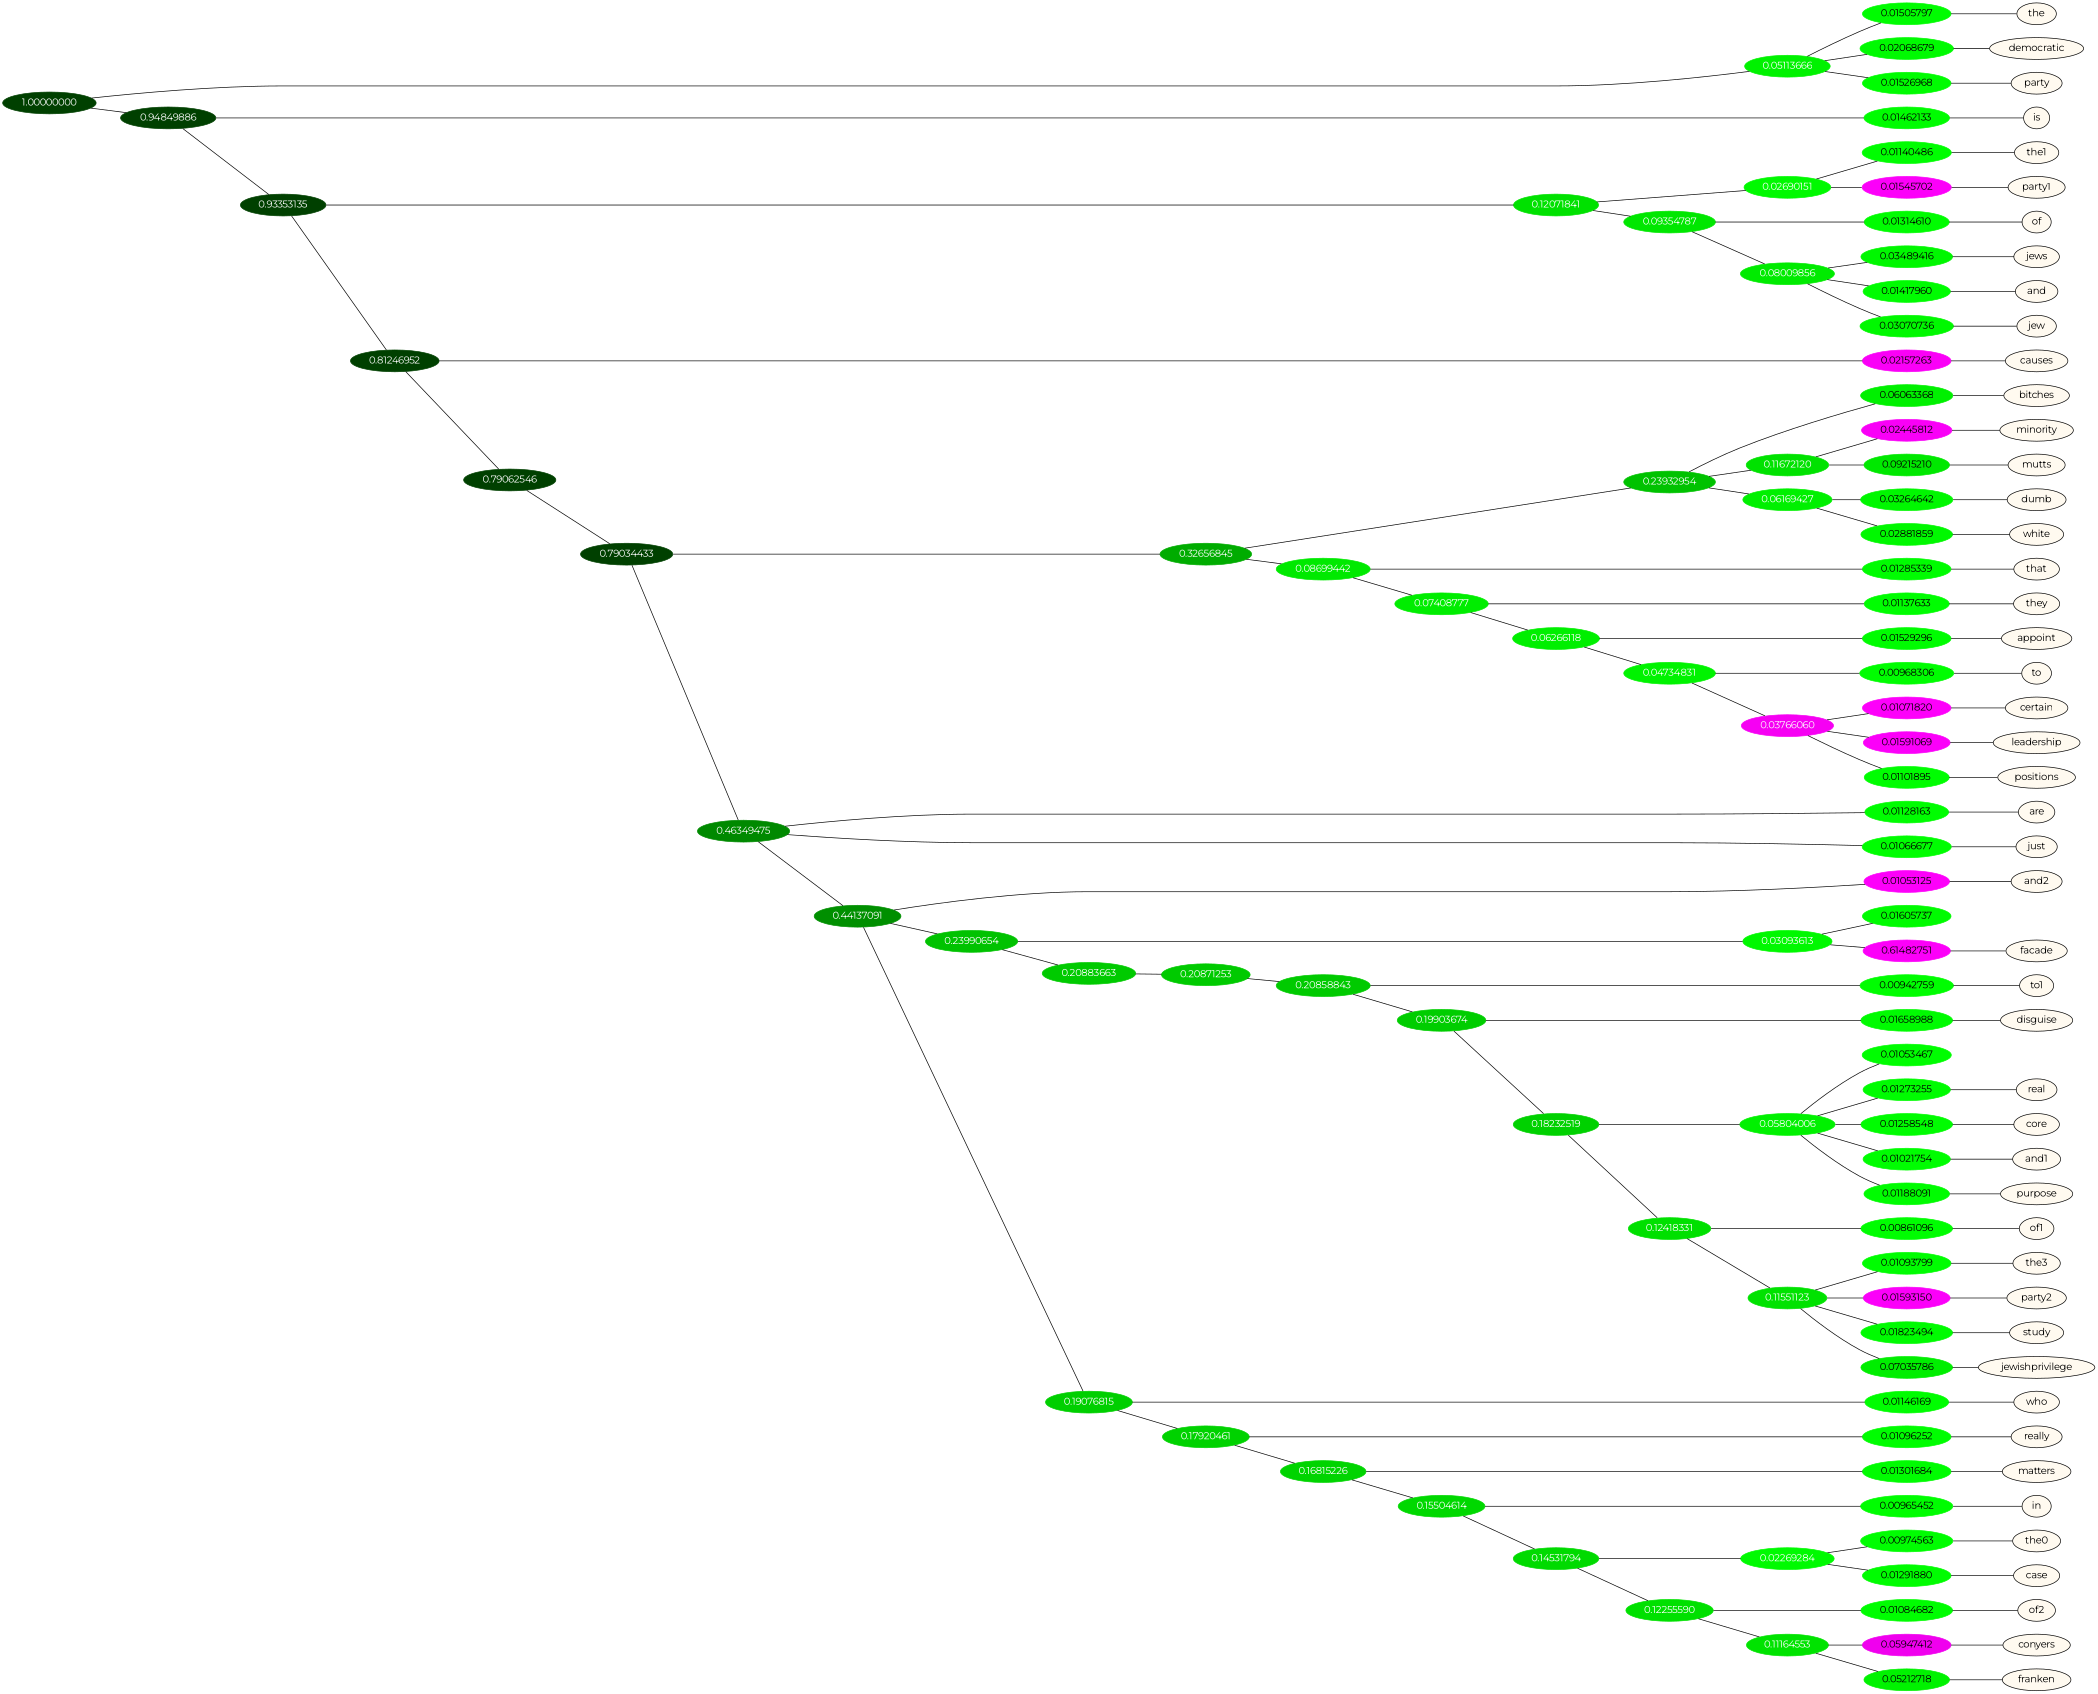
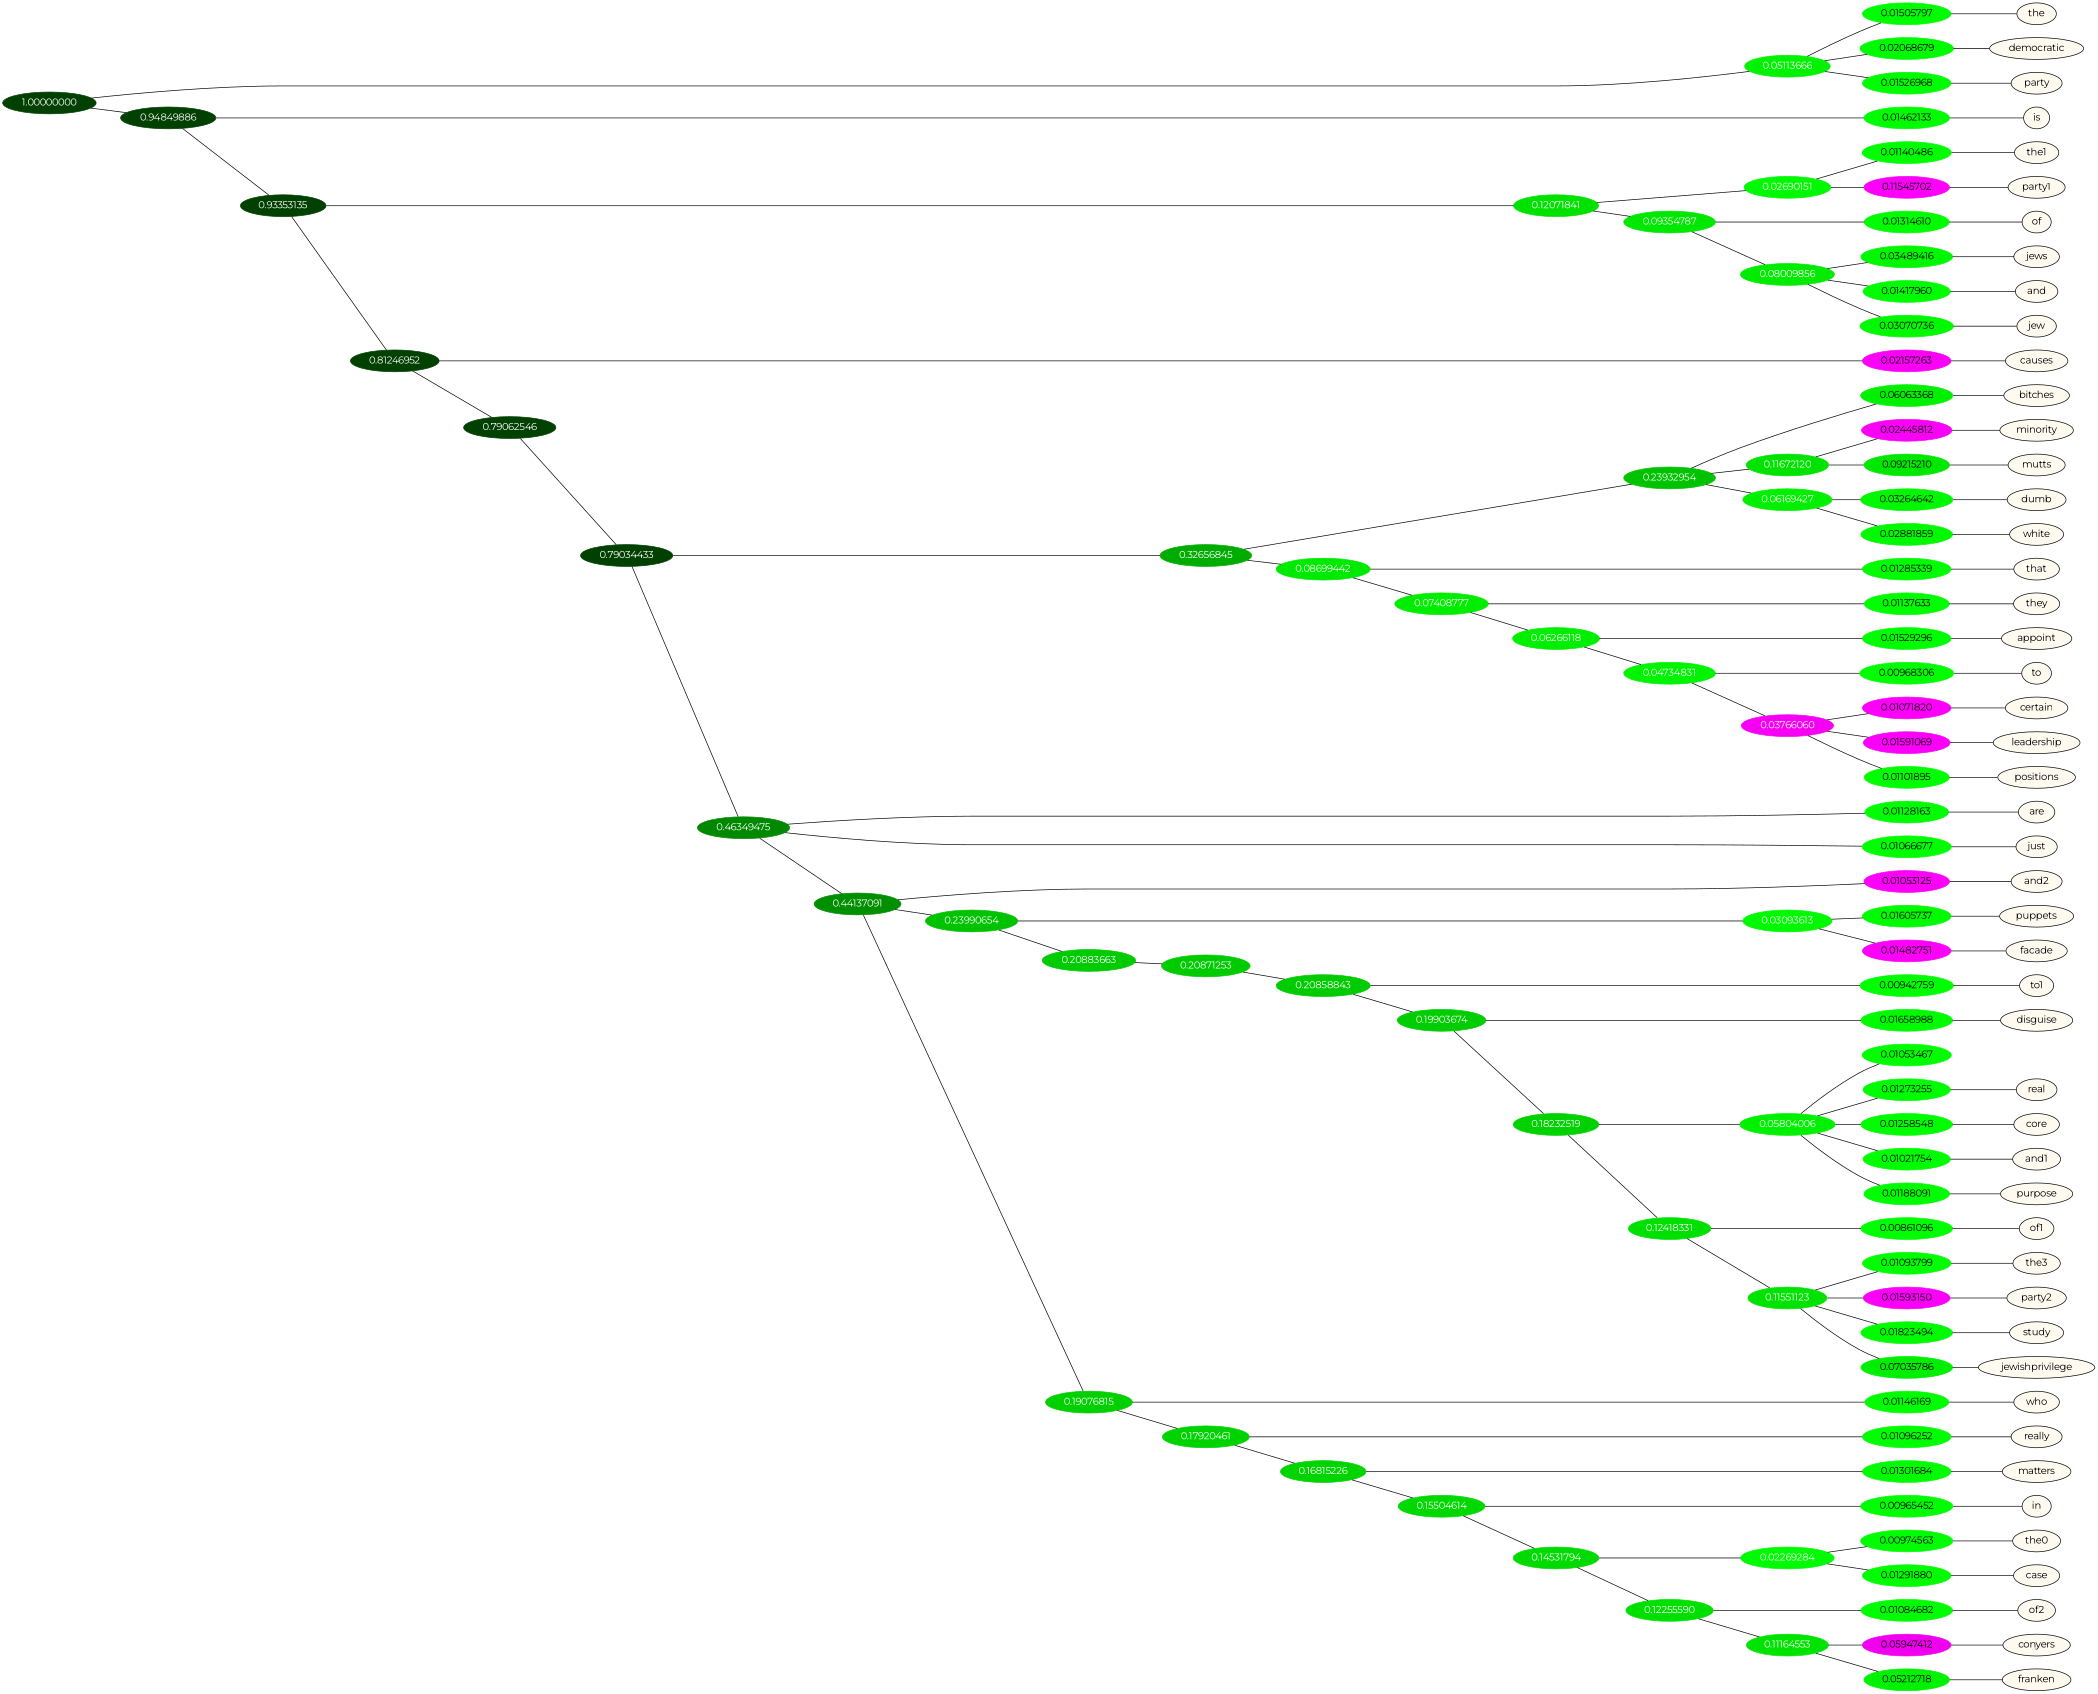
node "0.01545702": label "0.01545702" -> "0.11545702"
node "puppets": added
node "0.61482751": label "0.61482751" -> "0.01482751"
